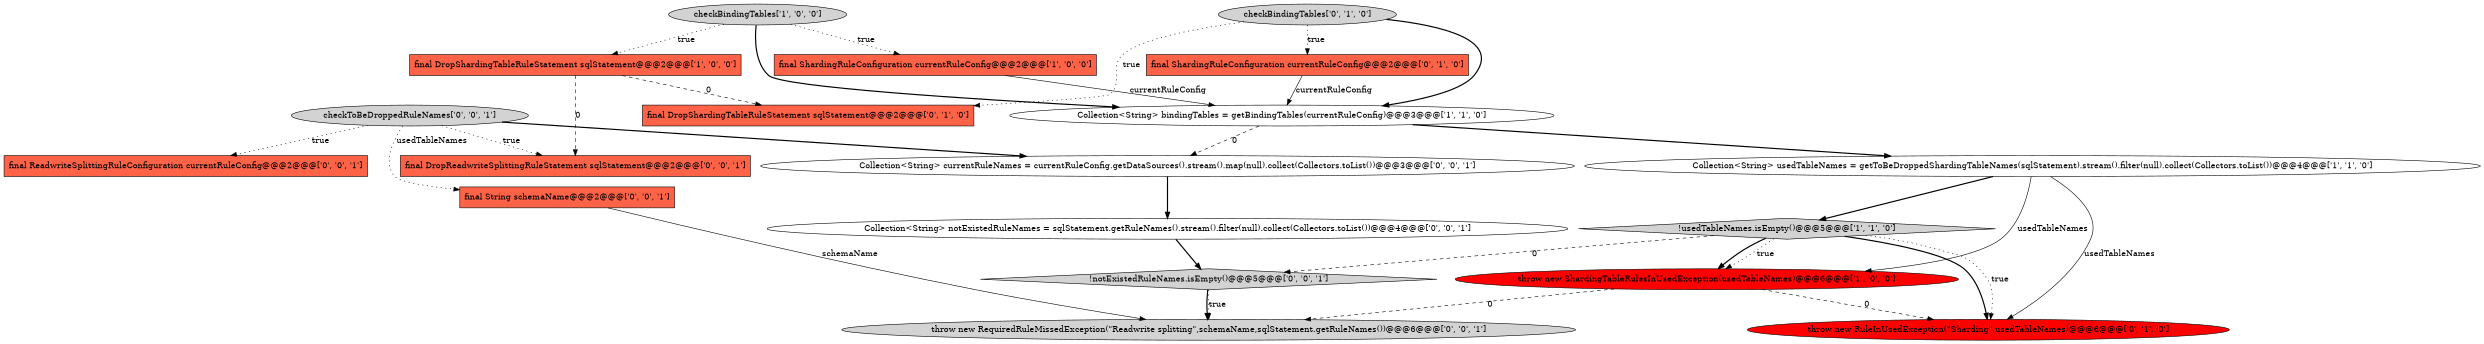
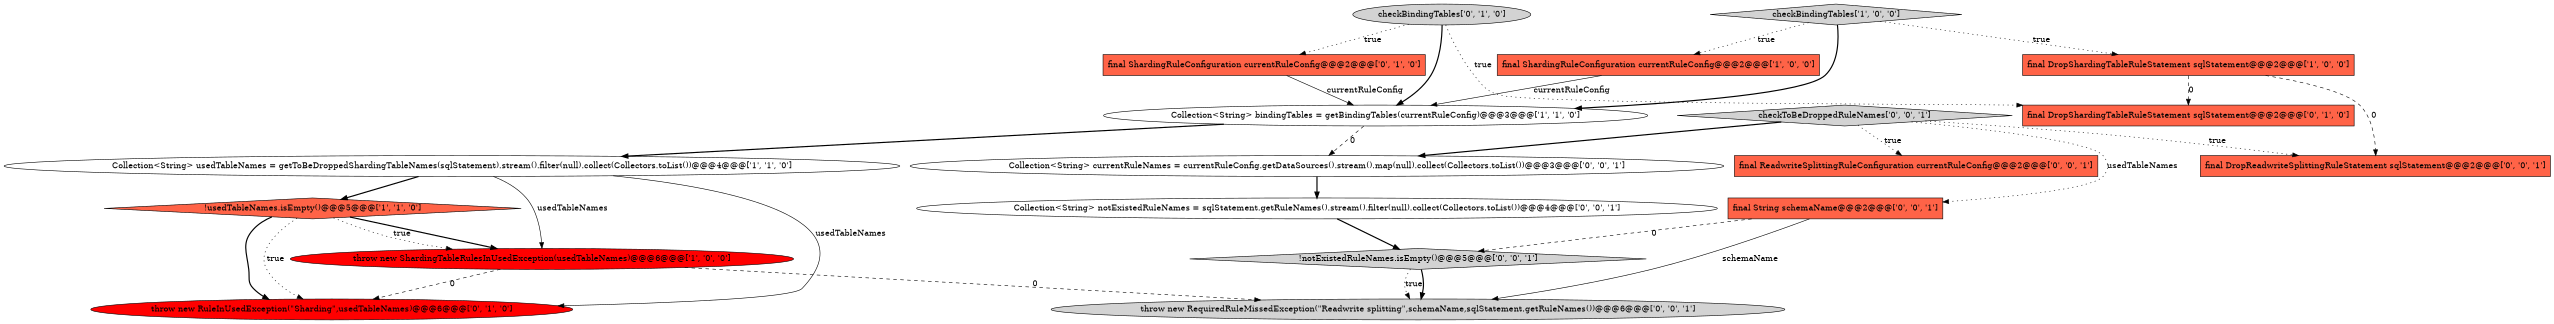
node "checkBindingTables['1', '0', '0']": shape ellipse -> diamond
node "checkToBeDroppedRuleNames['0', '0', '1']": shape ellipse -> diamond
node "!usedTableNames.isEmpty()@@@5@@@['1', '1', '0']": fillcolor lightgray -> tomato
edge "!usedTableNames.isEmpty()@@@5@@@['1', '1', '0']" -> "!notExistedRuleNames.isEmpty()@@@5@@@['0', '0', '1']": now "final String schemaName@@@2@@@['0', '0', '1']" -> "!notExistedRuleNames.isEmpty()@@@5@@@['0', '0', '1']"
